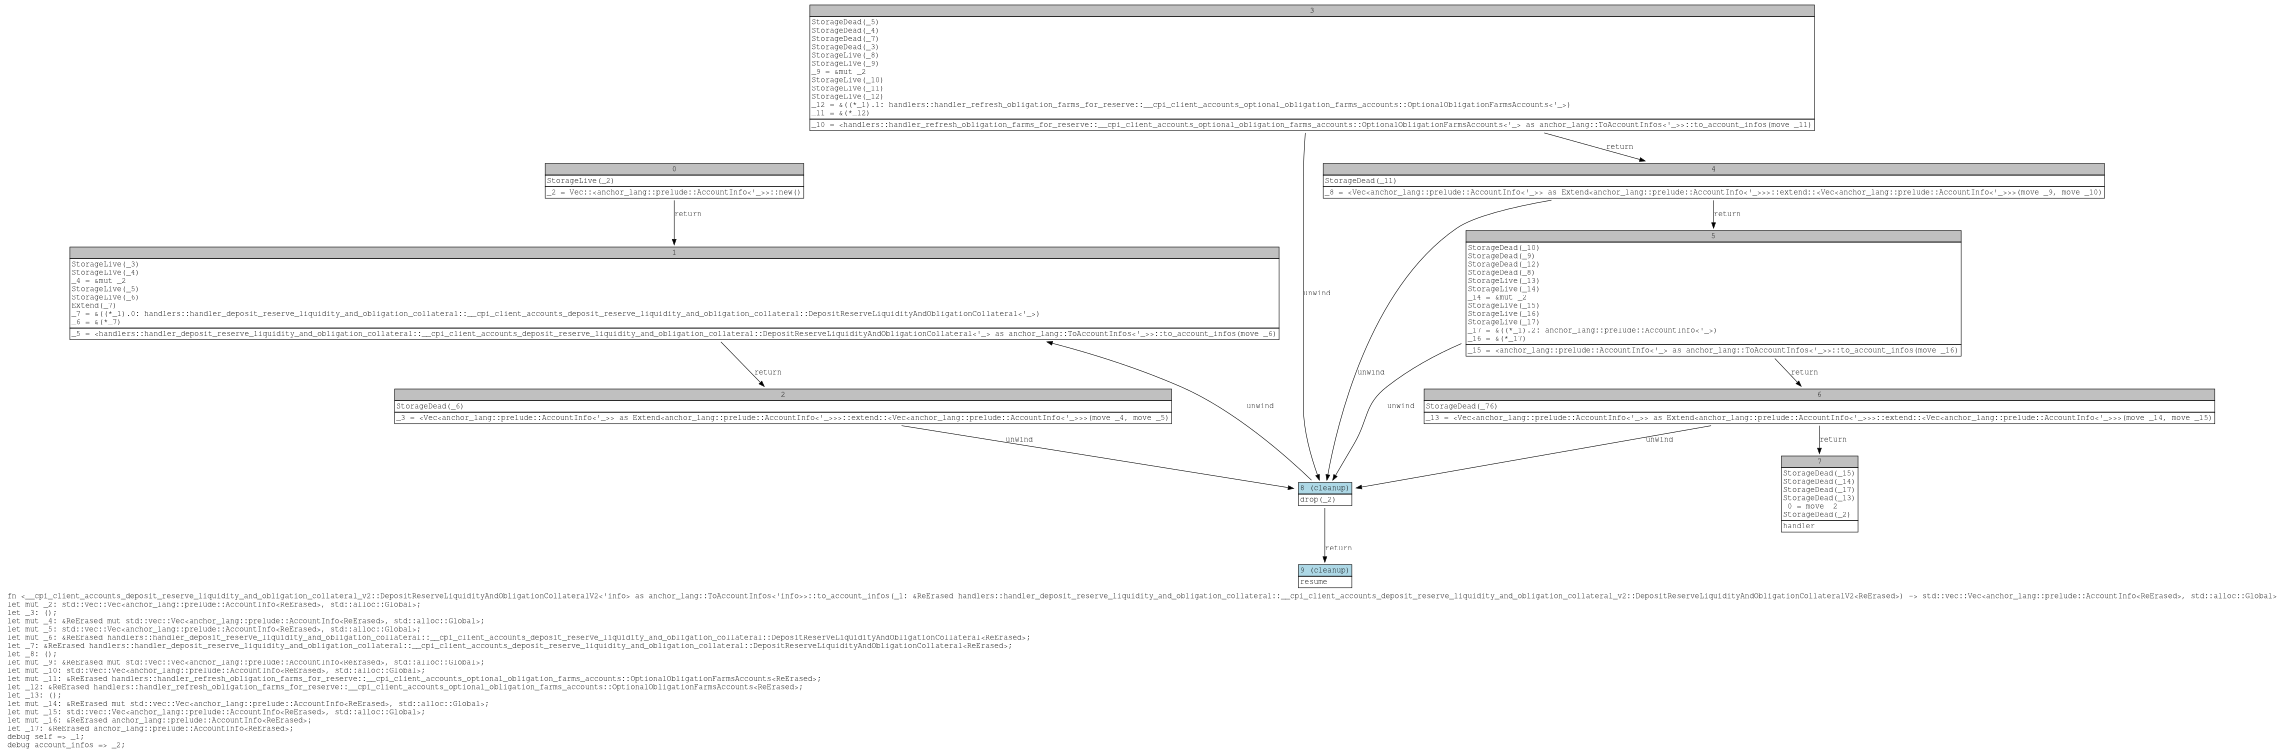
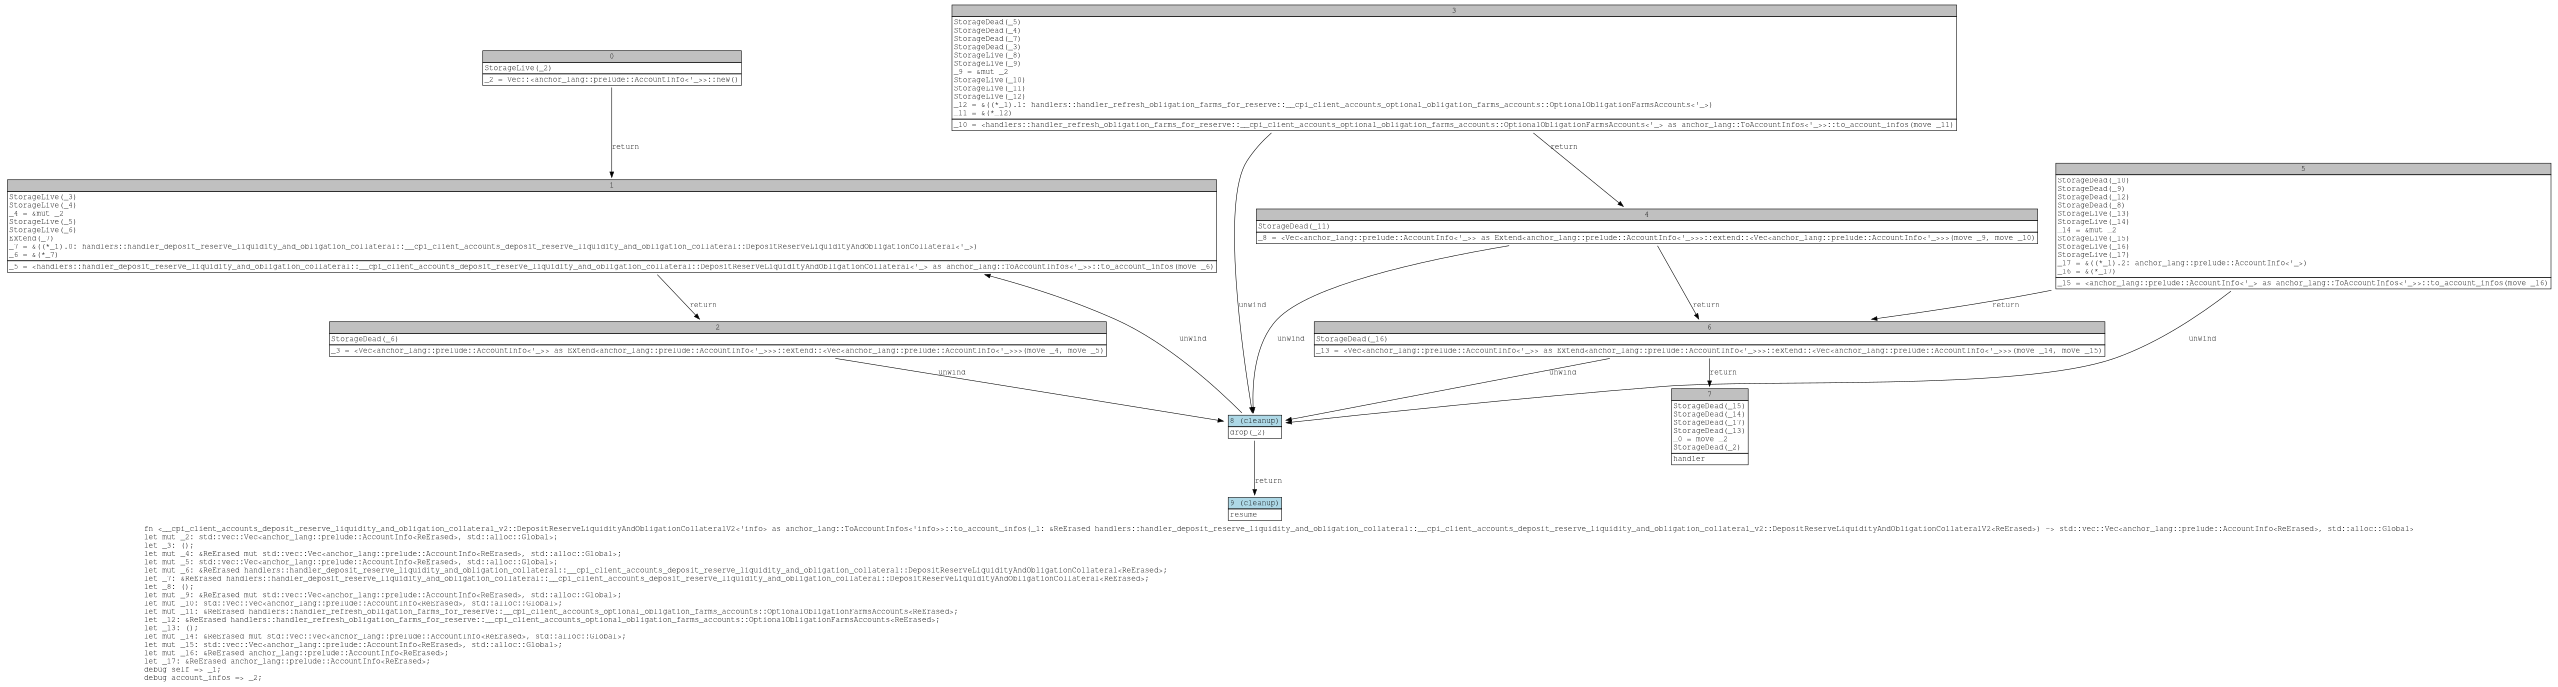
edge "4" -> "5": now "4" -> "6"
node "6": text "StorageDead(_76)" -> "StorageDead(_16)"
